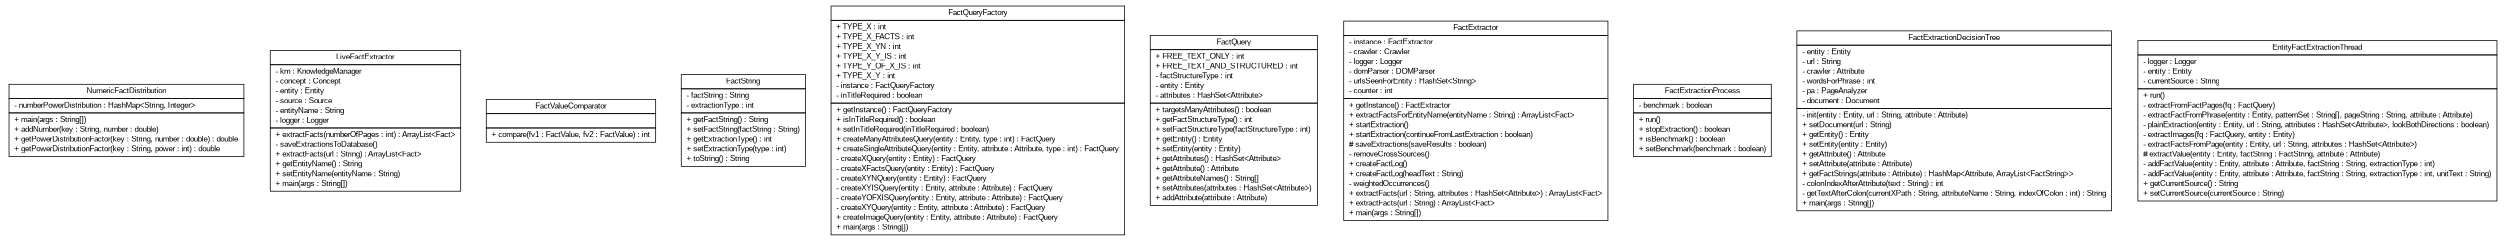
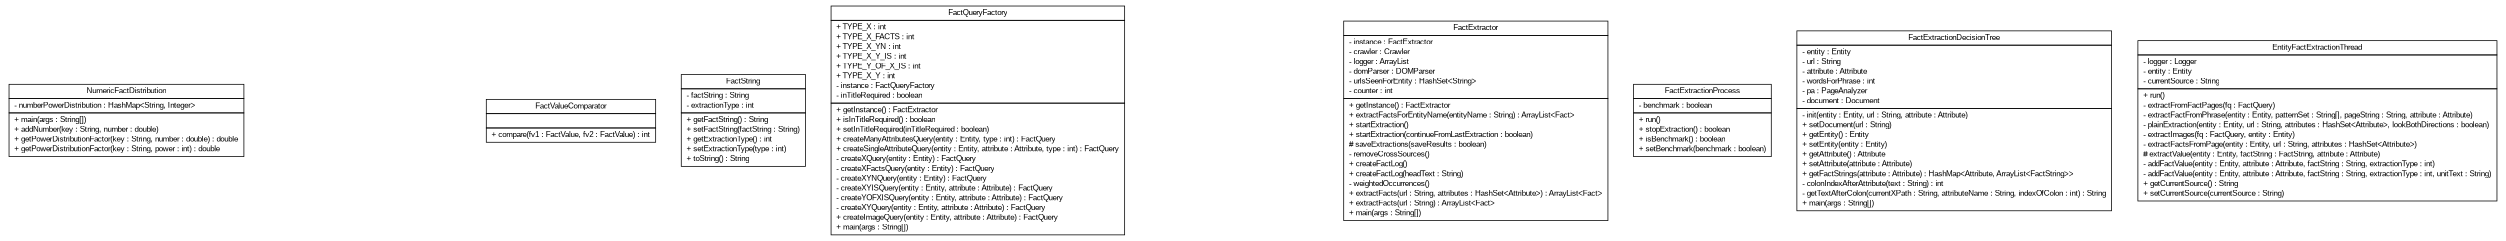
node "FactExtractor": text "- logger : Logger" -> "- logger : ArrayList"
node "FactExtractionDecisionTree": text "- crawler : Attribute" -> "- attribute : Attribute"
node "FactQueryFactory": text "+ getInstance() : FactQueryFactory" -> "+ getInstance() : FactExtractor"
node "LiveFactExtractor": removed
node "FactQuery": removed
